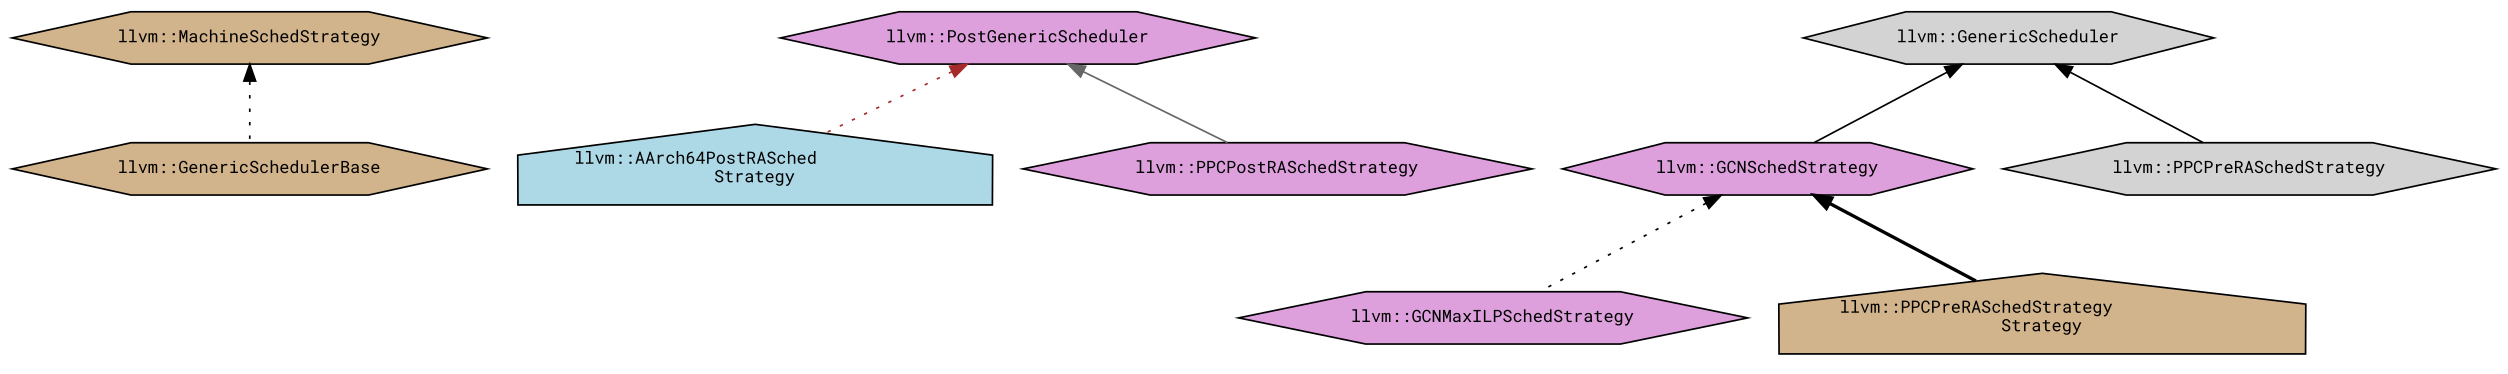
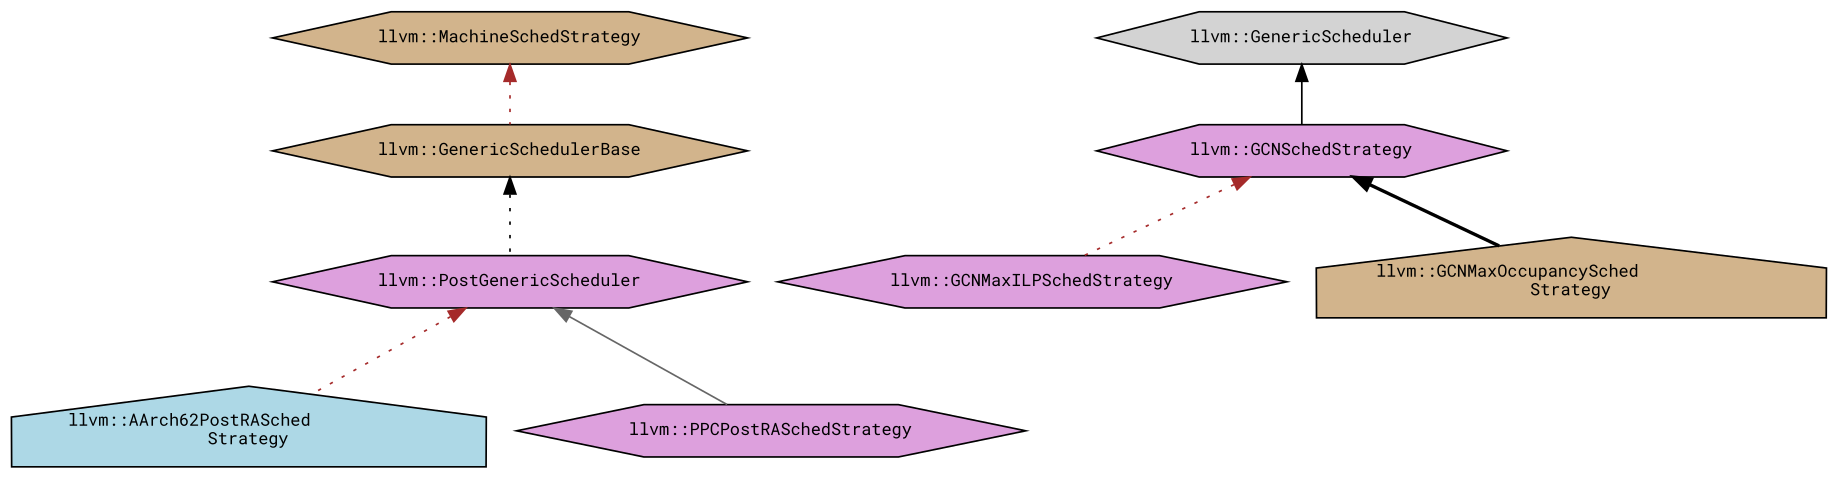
edge "llvm::GenericSchedulerBase" -> "llvm::MachineSchedStrategy": color black -> brown
node "llvm::AArch64PostRASched Strategy": label "llvm::AArch64PostRASched Strategy" -> "llvm::AArch62PostRASched Strategy"
node "llvm::PPCPreRASchedStrategy": removed
edge "llvm::PostGenericScheduler" -> "llvm::GenericSchedulerBase": added
edge "llvm::GCNMaxILPSchedStrategy" -> "llvm::GCNSchedStrategy": color black -> brown
node "llvm::PPCPreRASchedStrategy Strategy": label "llvm::PPCPreRASchedStrategy Strategy" -> "llvm::GCNMaxOccupancySched Strategy"
